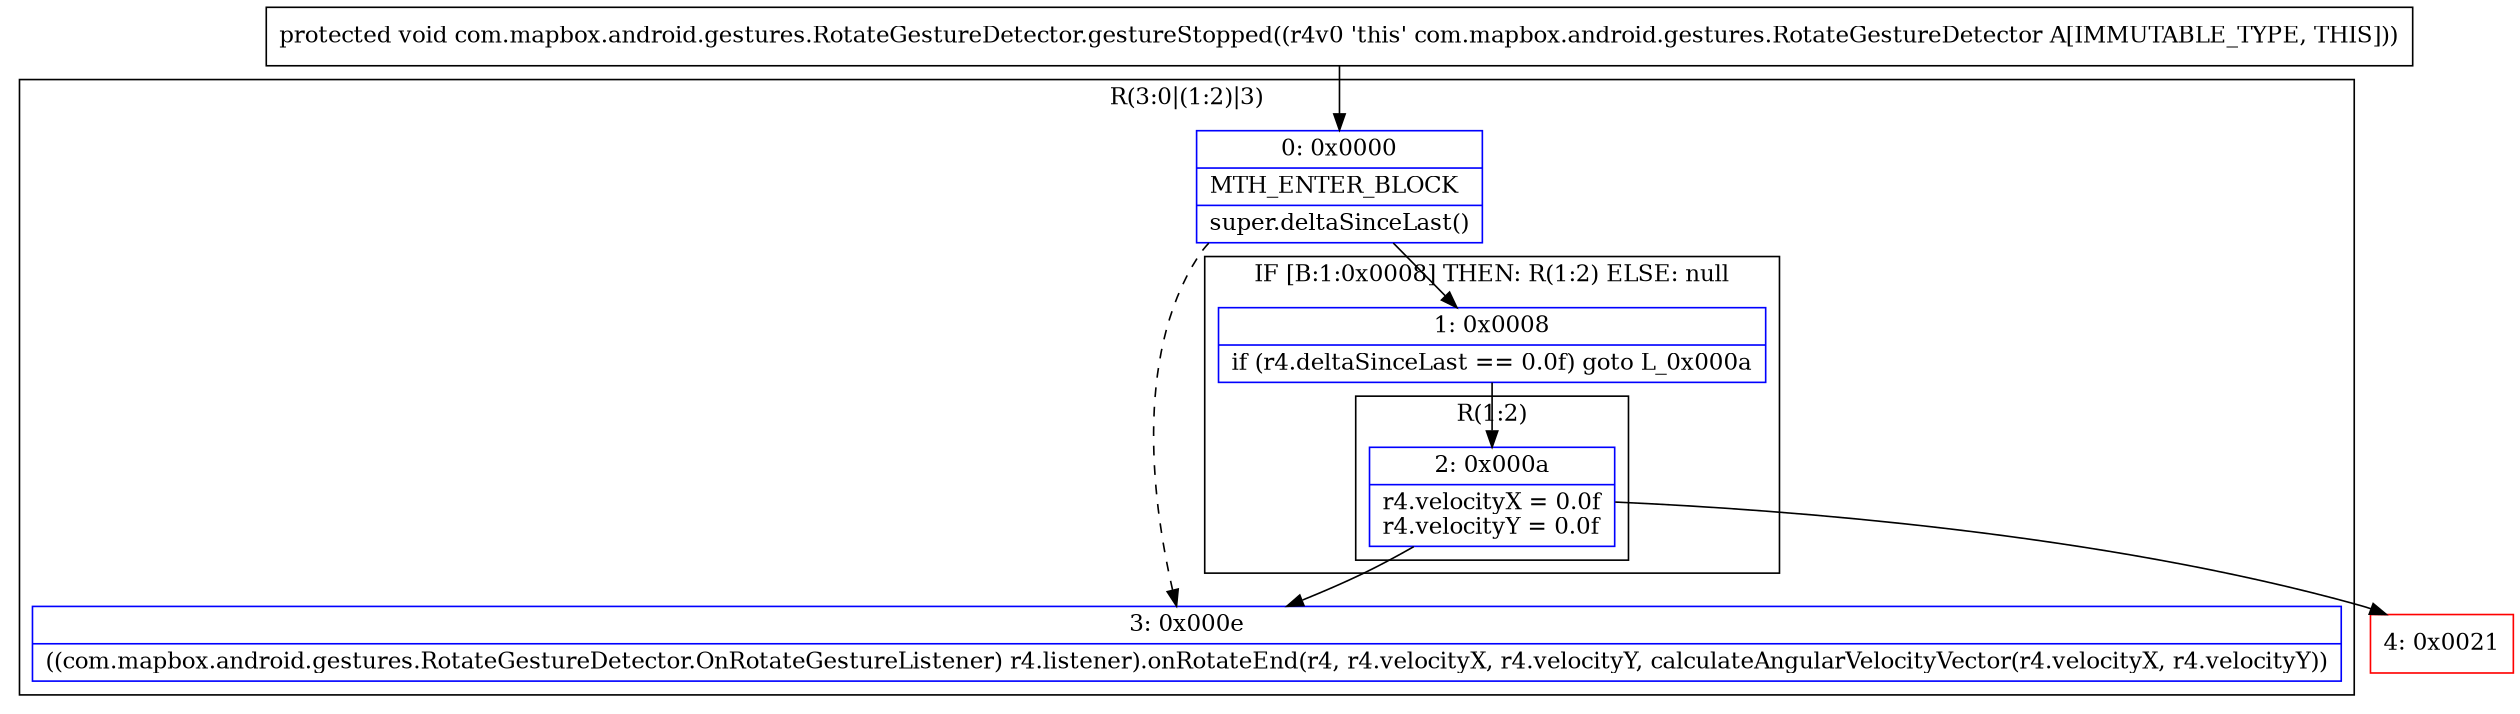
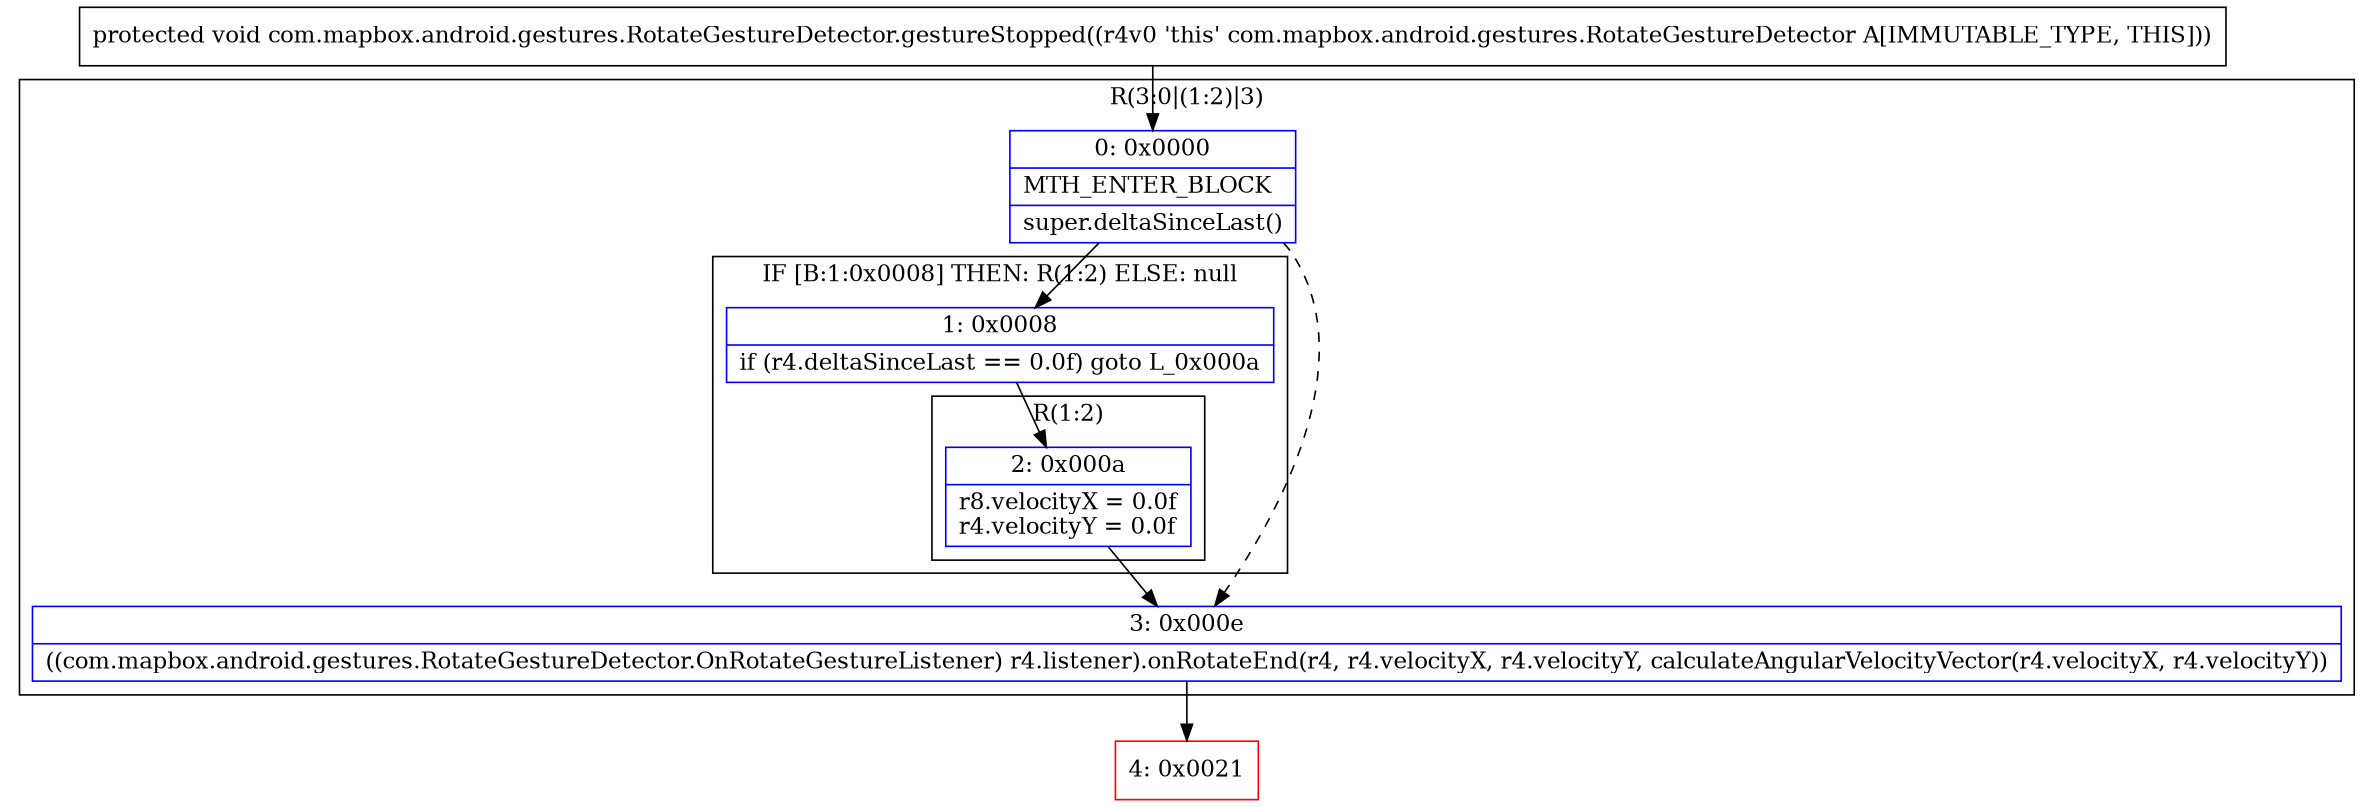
node "2: 0x000a": text "r4.velocityX = 0.0f" -> "r8.velocityX = 0.0f"
edge "2: 0x000a" -> "4: 0x0021": now "3: 0x000e" -> "4: 0x0021"
